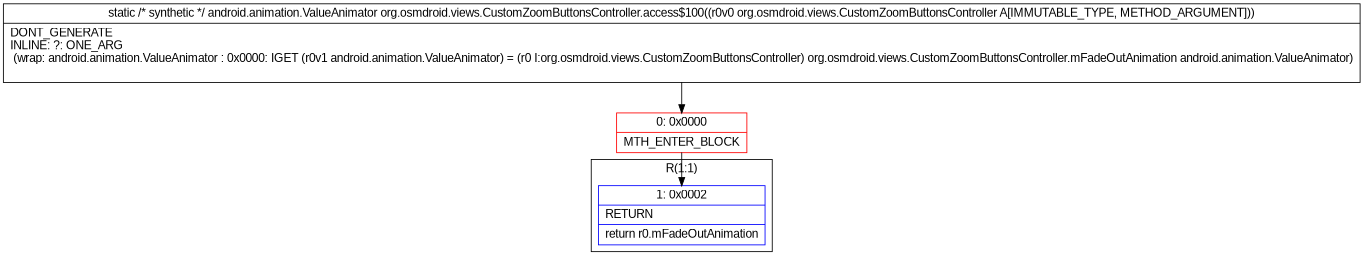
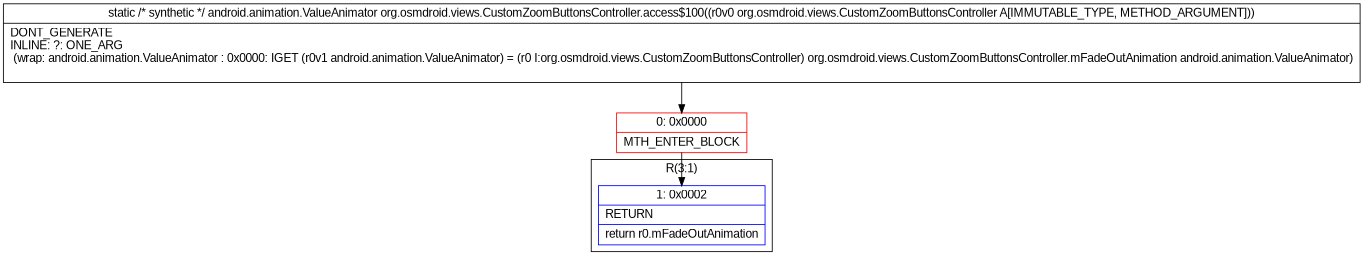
cluster "R(1:1)": label "R(1:1)" -> "R(3:1)"
